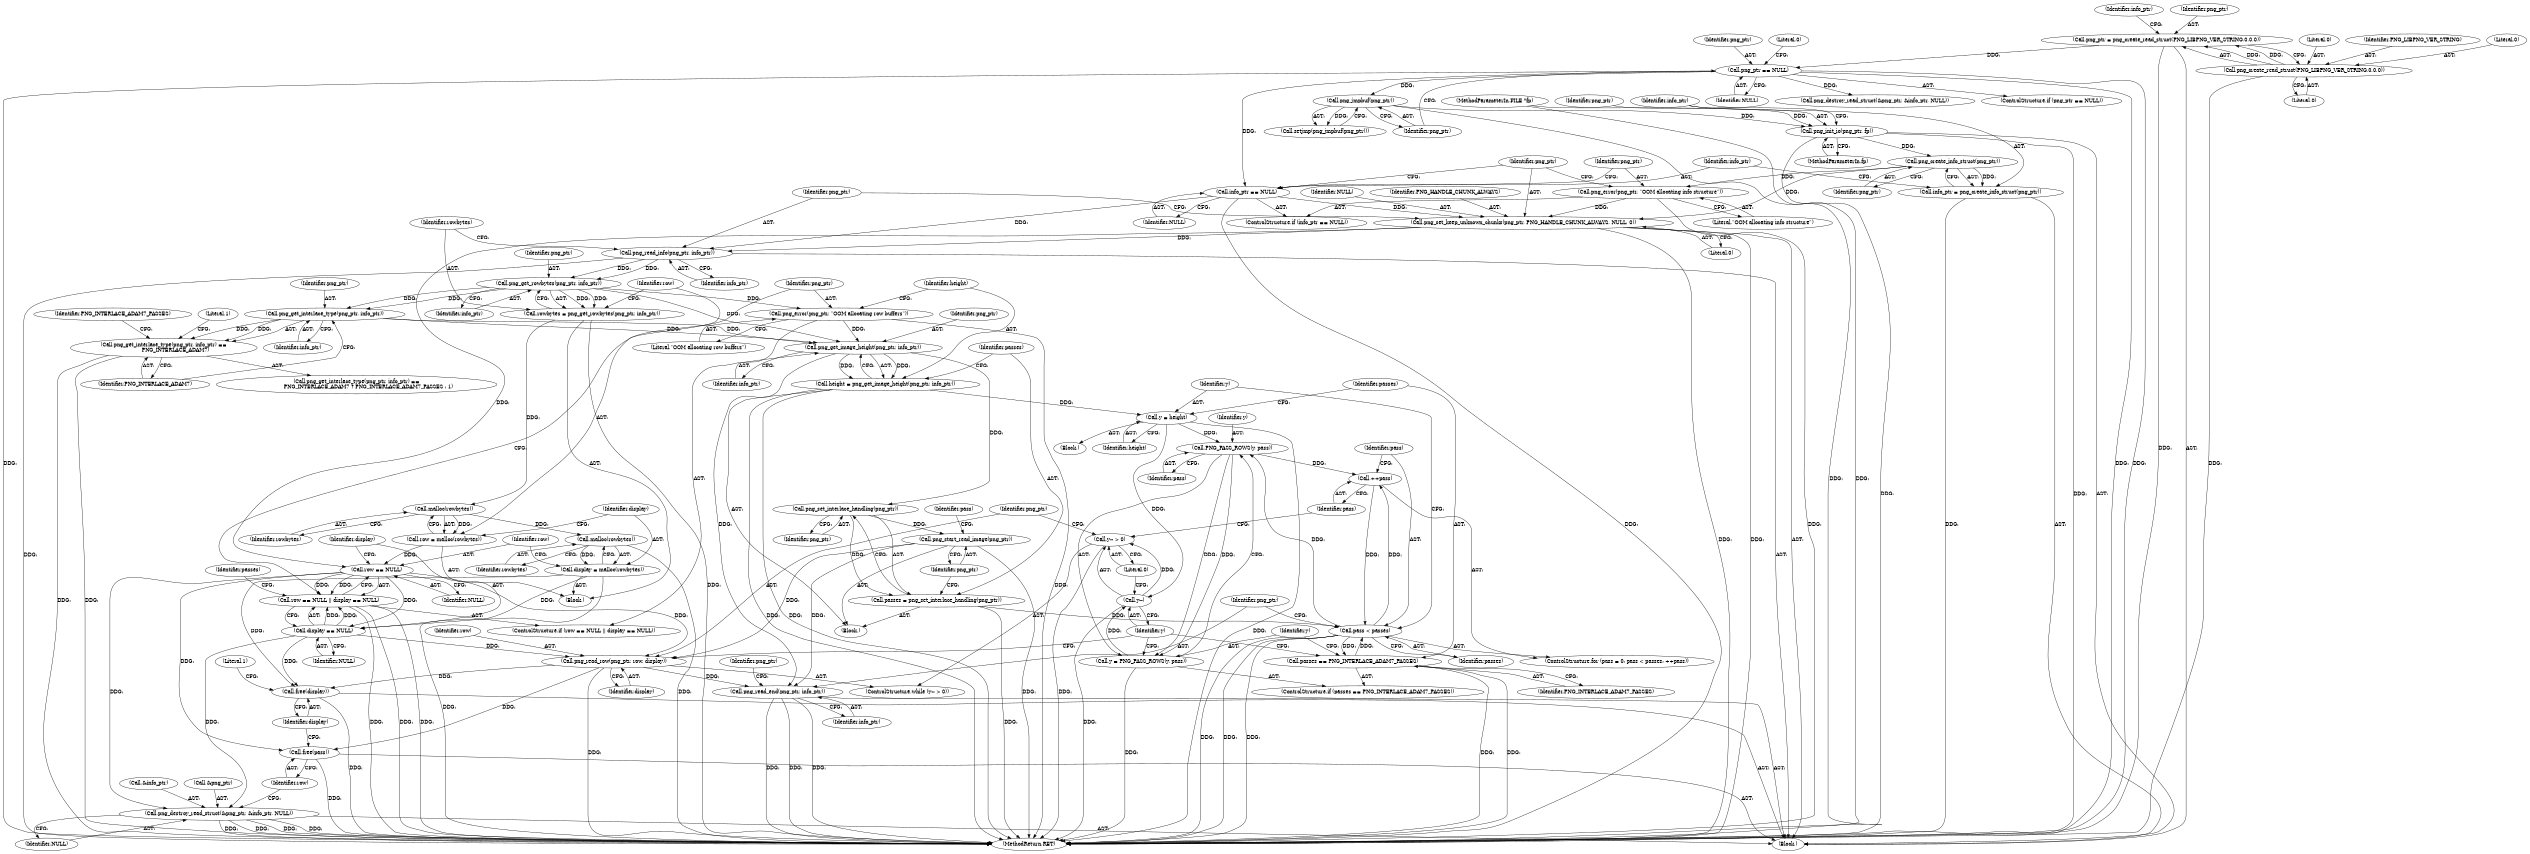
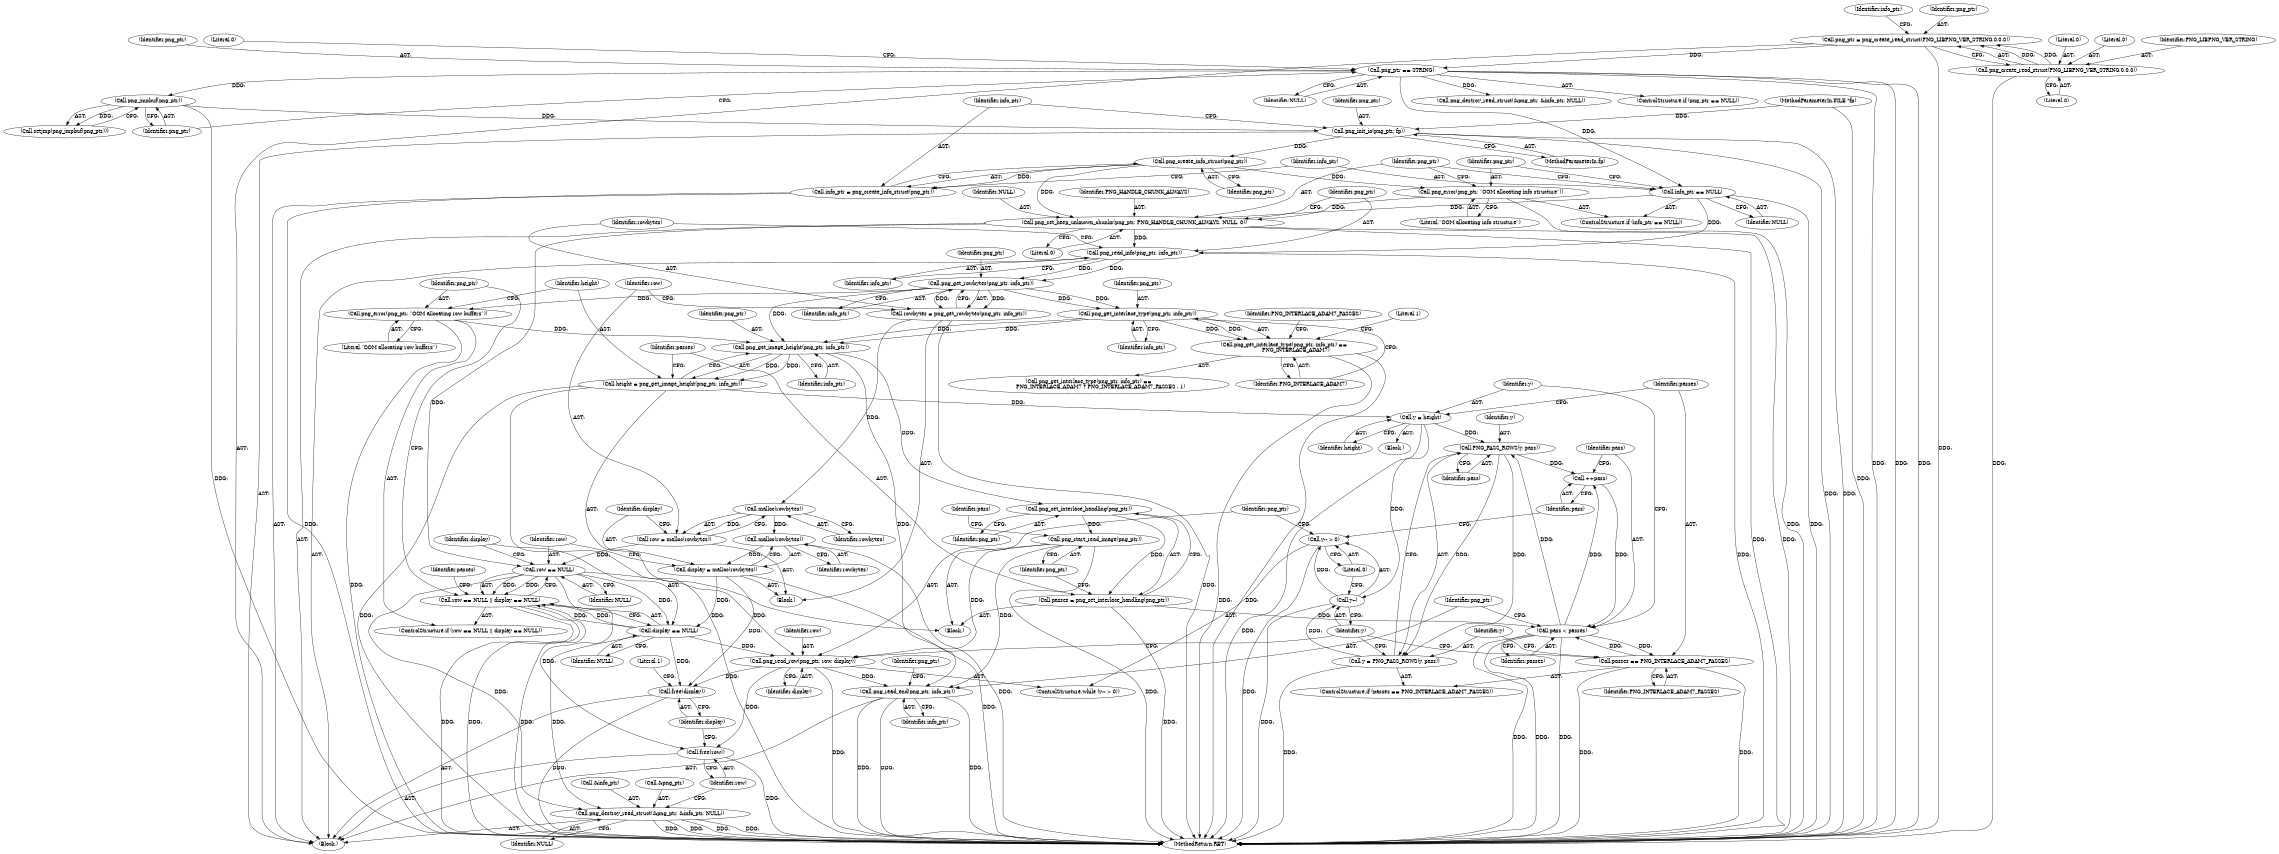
node "(Call,png_ptr == NULL)": label "(Call,png_ptr == NULL)" -> "(Call,png_ptr == STRING)"
node "(ControlStructure,for (pass = 0; pass < passes; ++pass))": removed
node "(Call,free(pass))": label "(Call,free(pass))" -> "(Call,free(row))"
